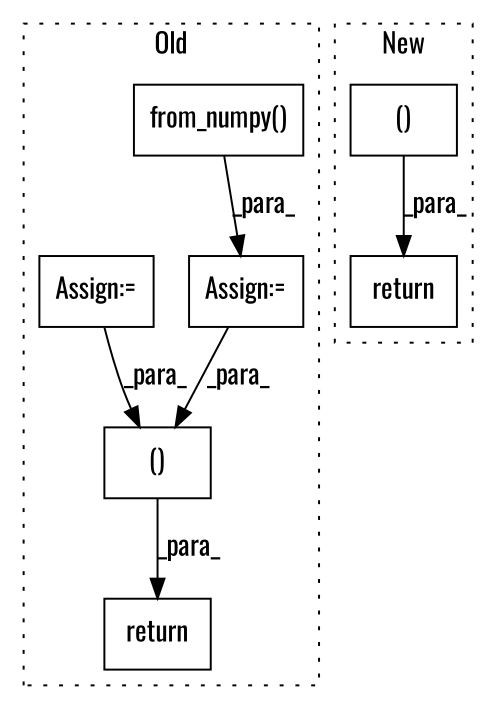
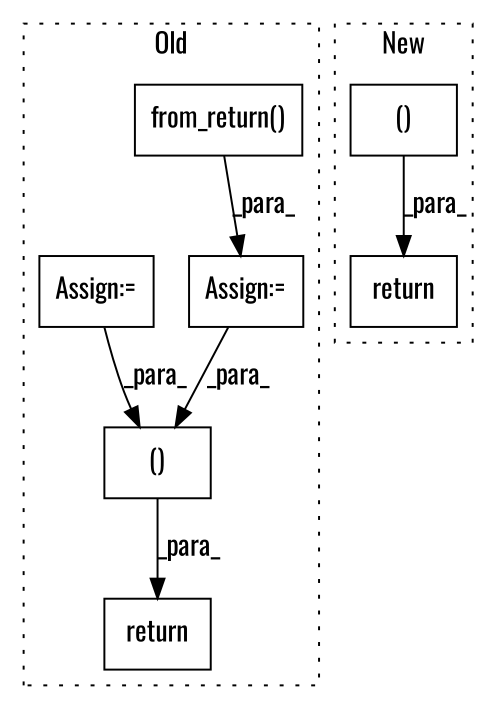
node "from_numpy()": label "from_numpy()" -> "from_return()"
